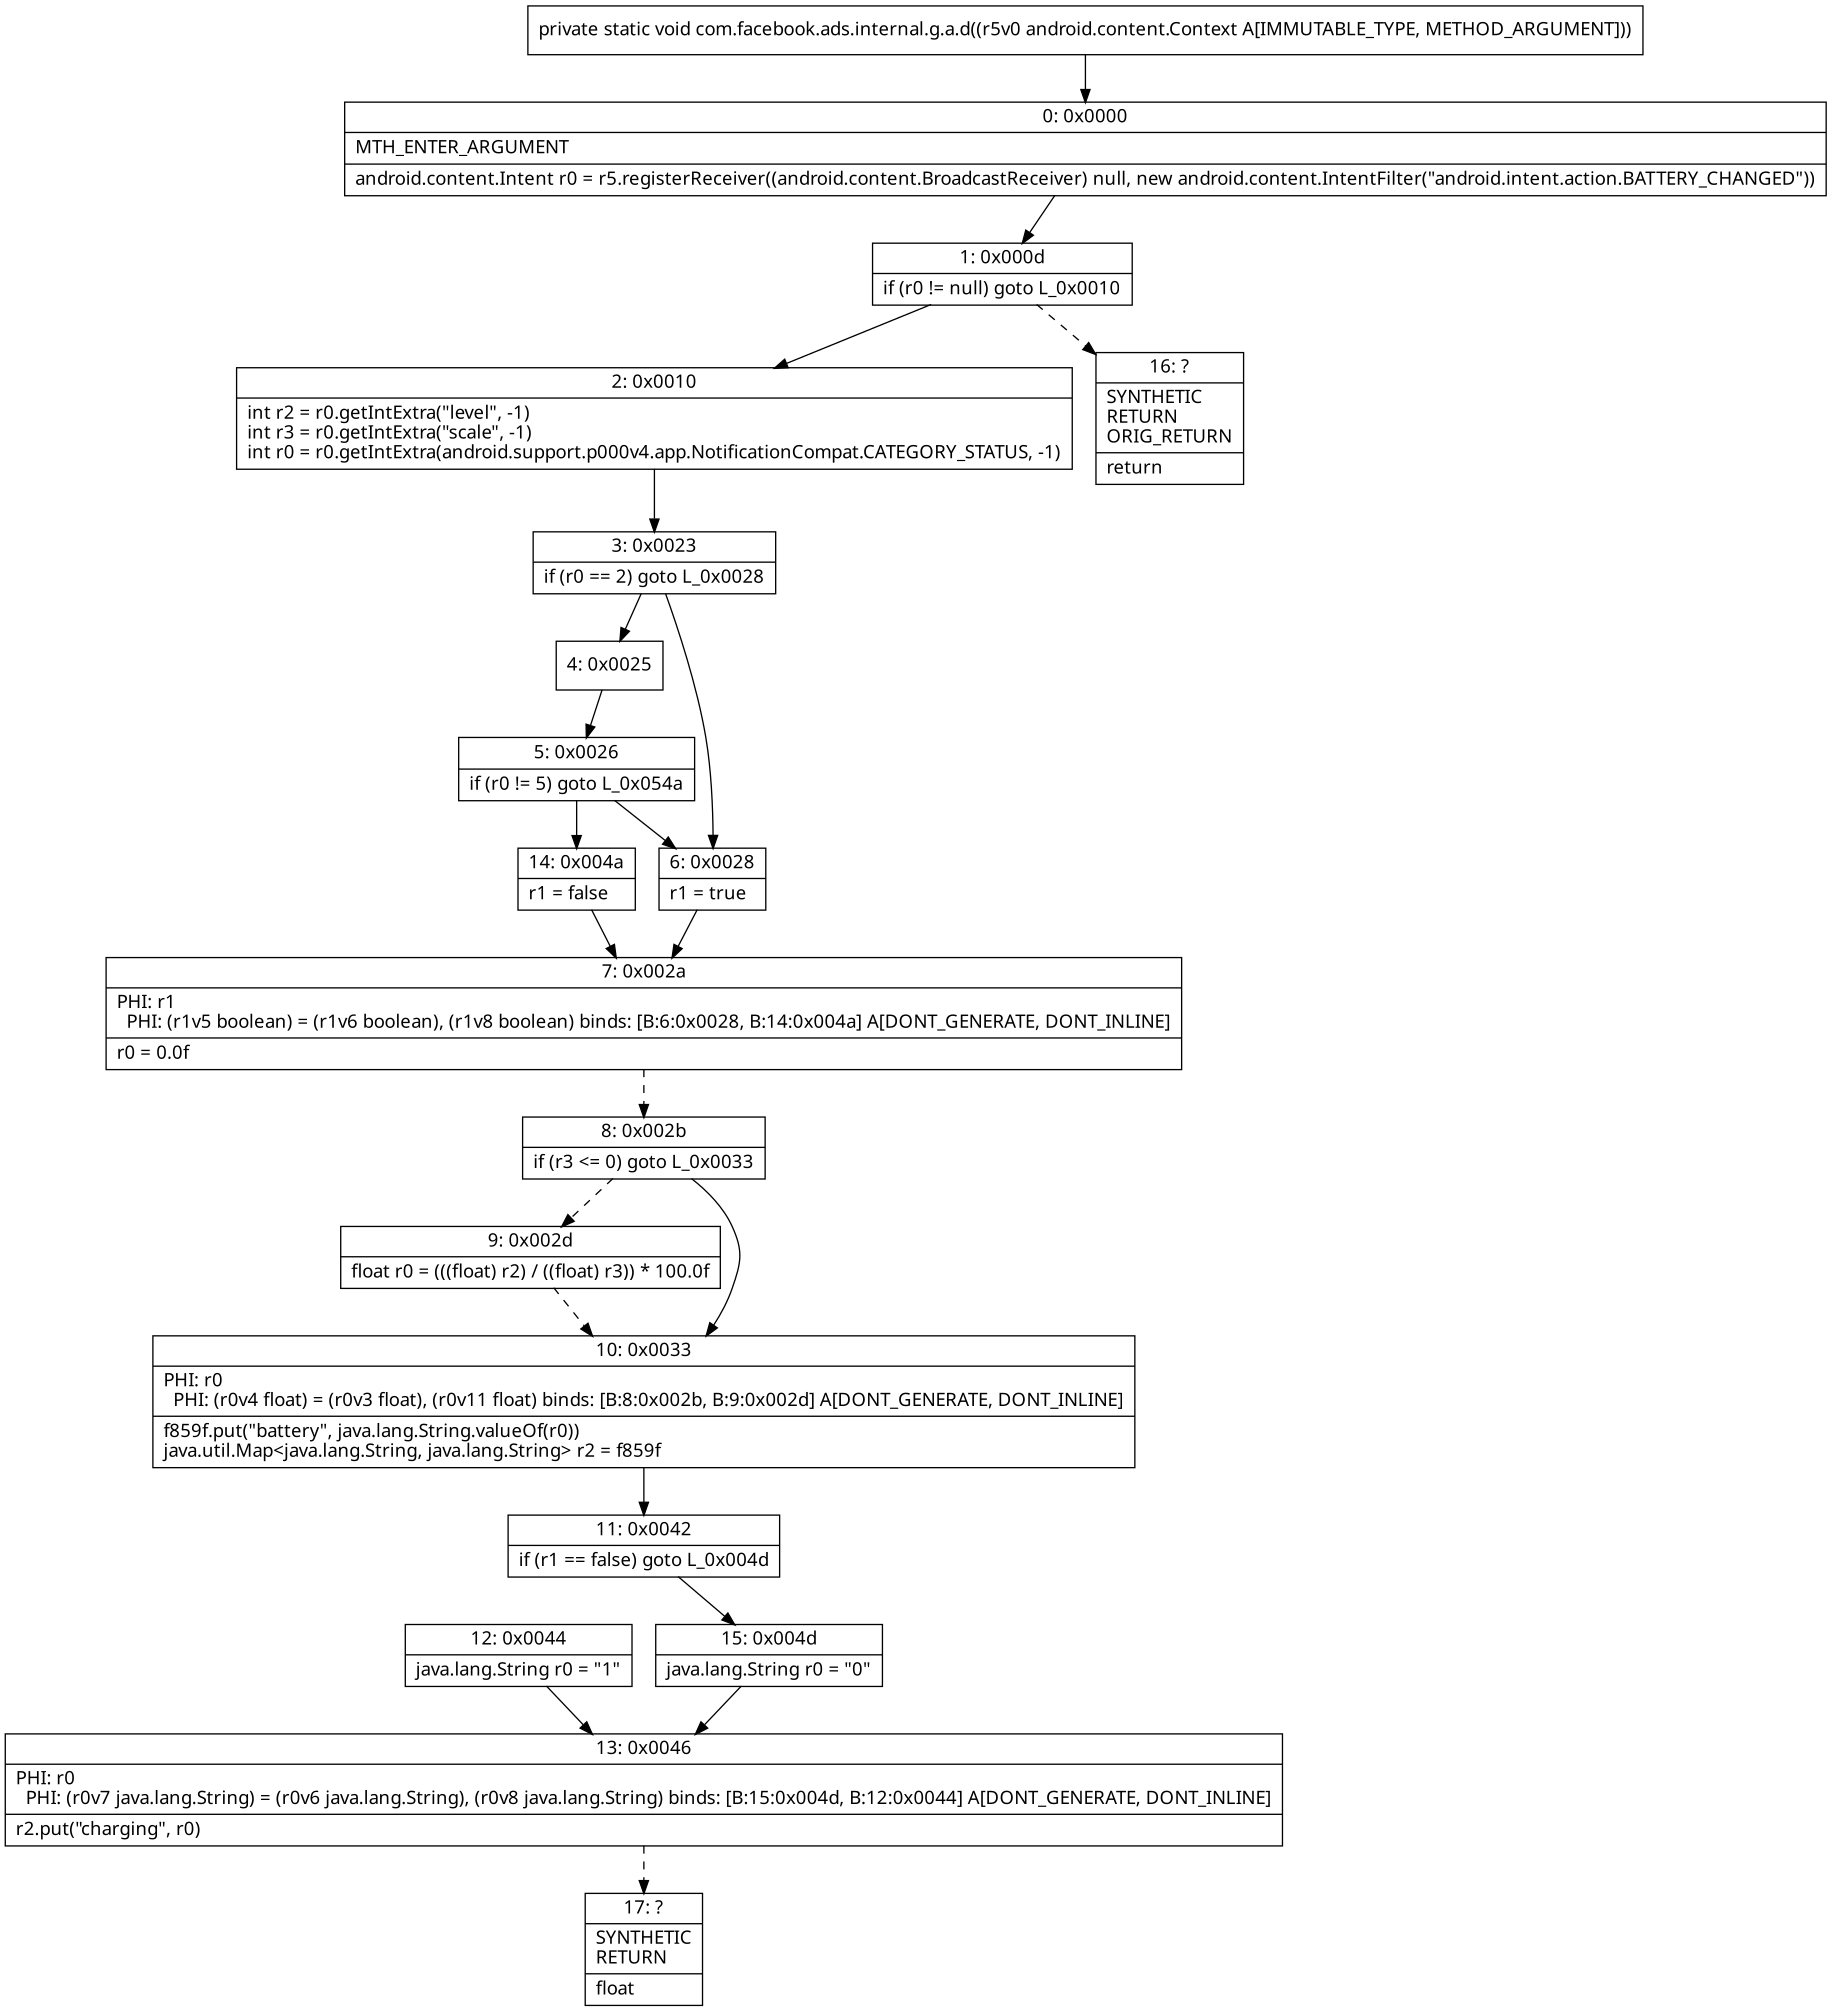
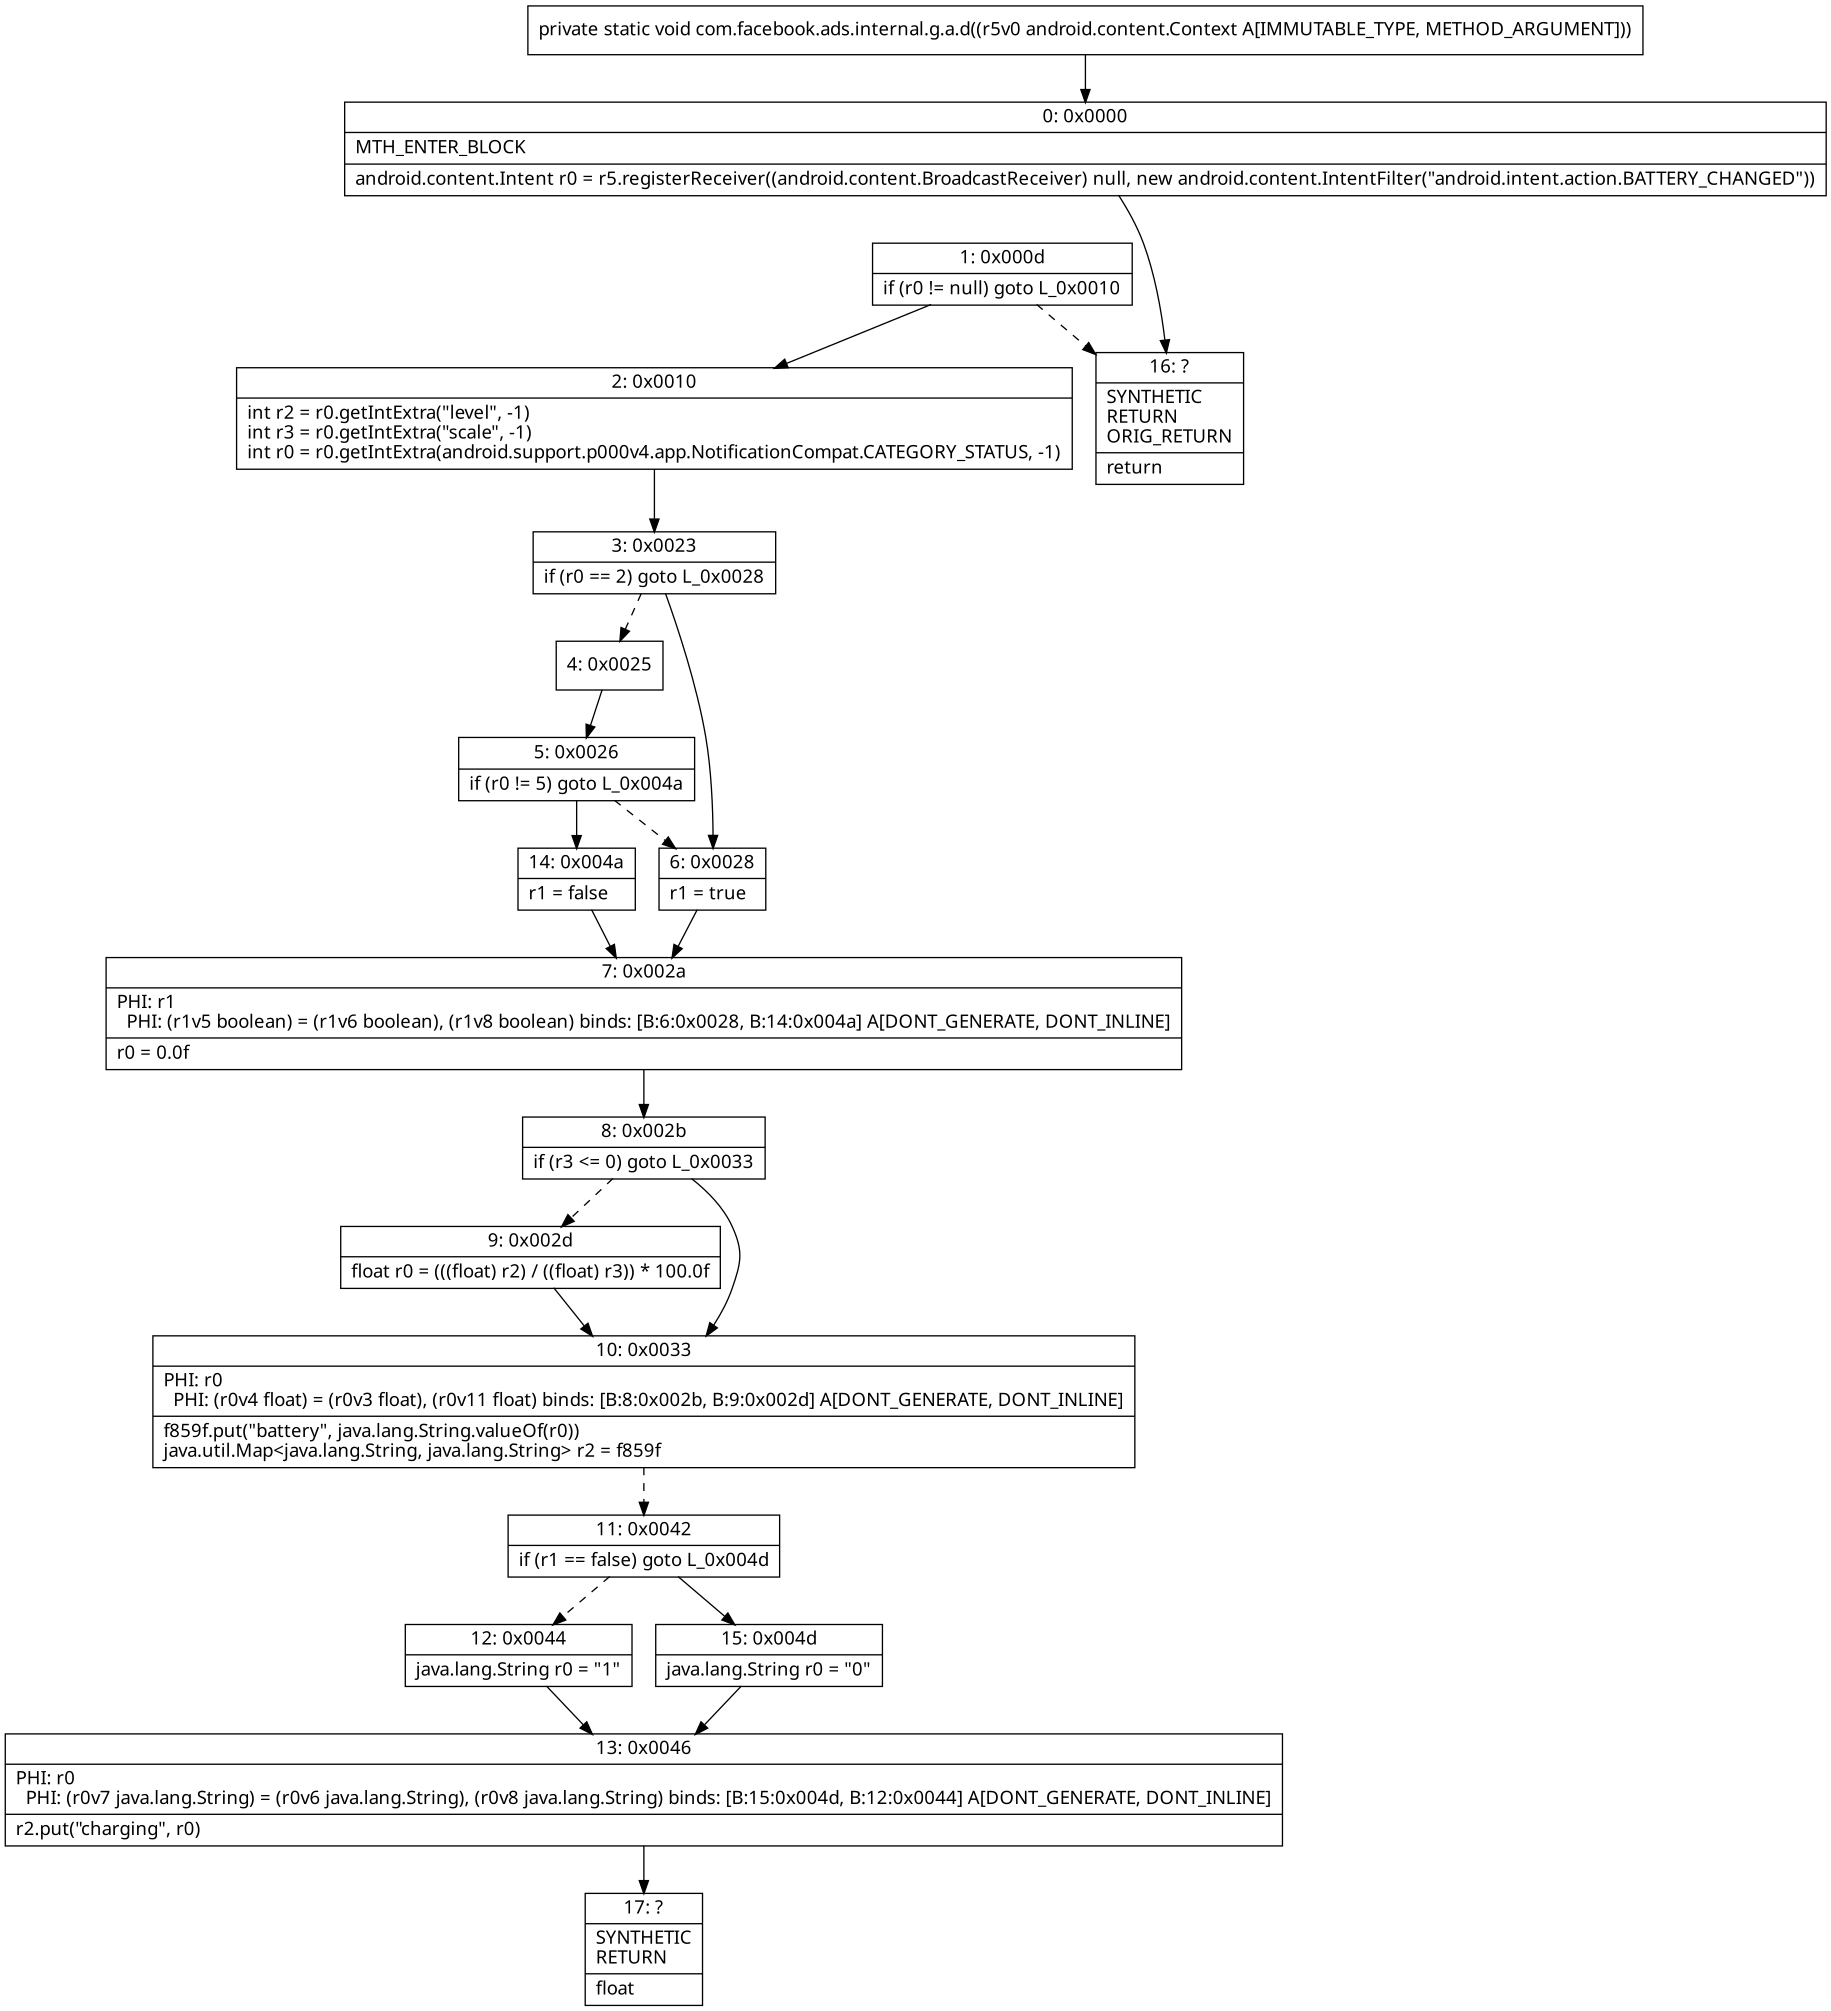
node "0: 0x0000": text "MTH_ENTER_ARGUMENT" -> "MTH_ENTER_BLOCK"
edge "0: 0x0000" -> "1: 0x000d": now "0: 0x0000" -> "16: ?"
edge "3: 0x0023" -> "4: 0x0025": style solid -> dashed
node "5: 0x0026": text "if (r0 != 5) goto L_0x054a" -> "if (r0 != 5) goto L_0x004a"
edge "5: 0x0026" -> "6: 0x0028": style solid -> dashed
edge "7: 0x002a" -> "8: 0x002b": style dashed -> solid
edge "9: 0x002d" -> "10: 0x0033": style dashed -> solid
edge "10: 0x0033" -> "11: 0x0042": style solid -> dashed
edge "11: 0x0042" -> "12: 0x0044": added
edge "13: 0x0046" -> "17: ?": style dashed -> solid
